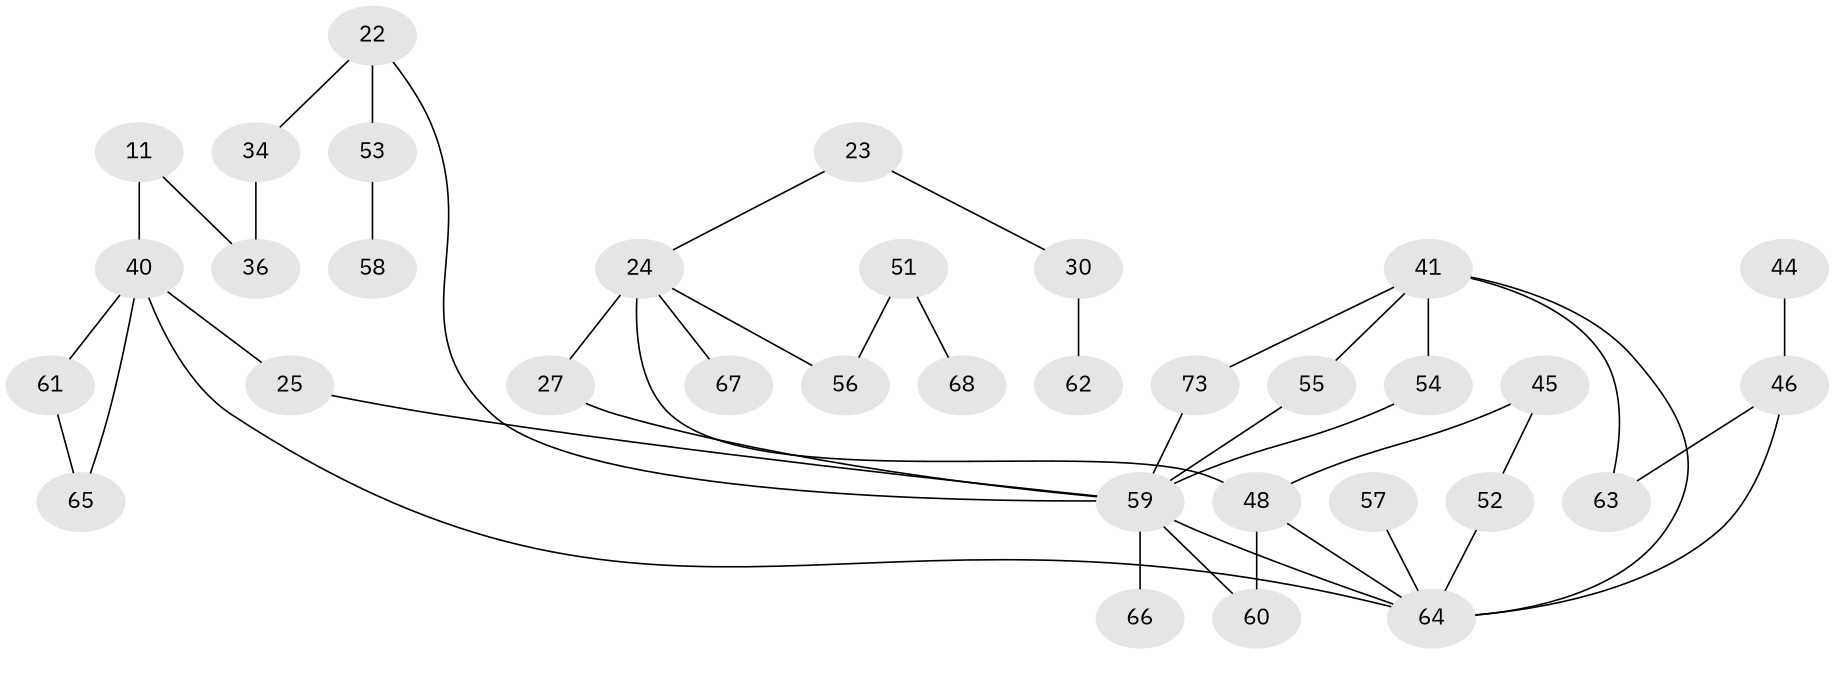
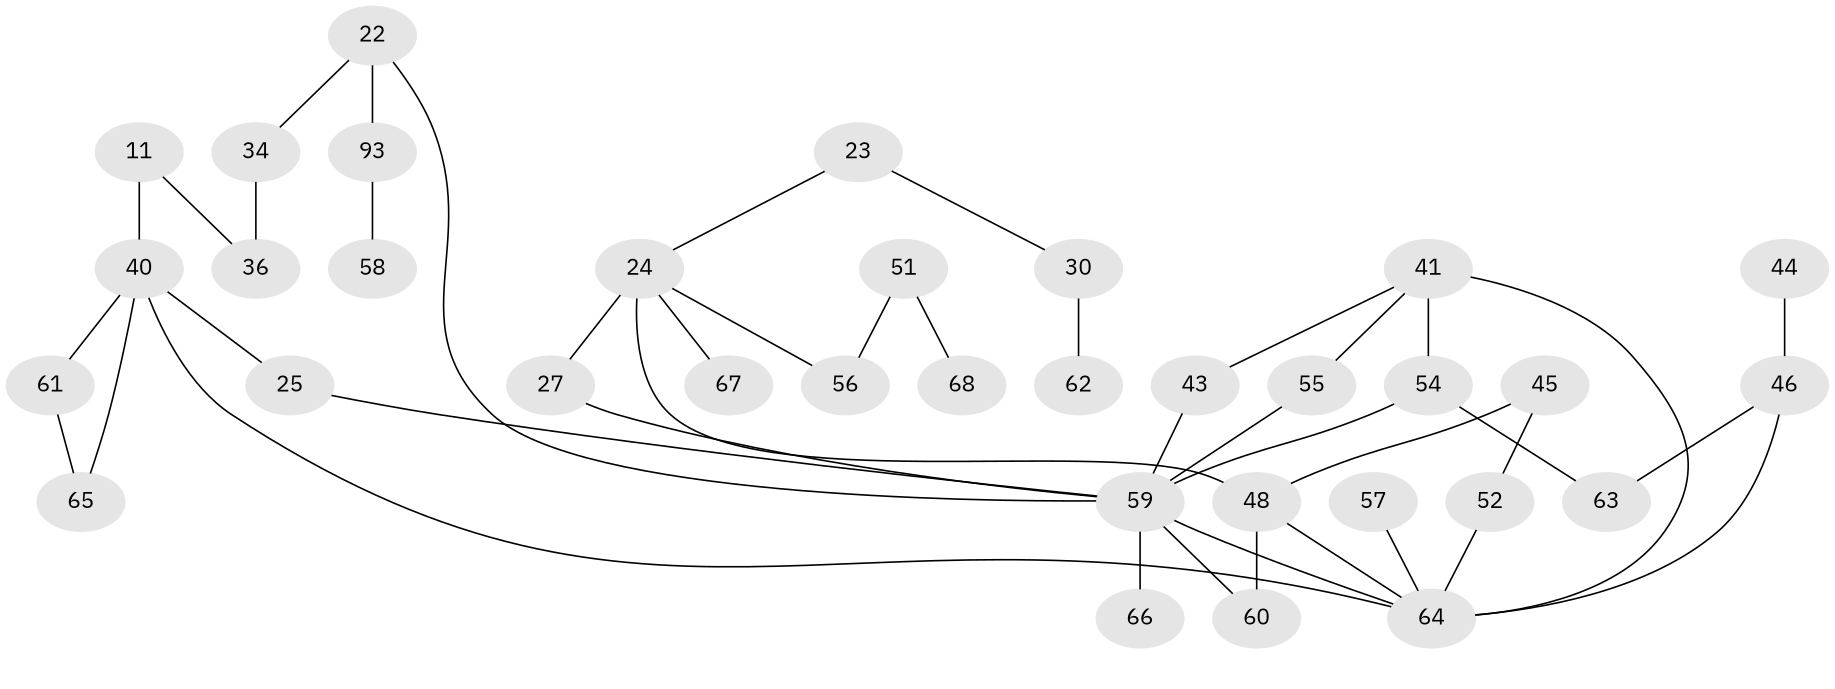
node "53": label "53" -> "93"
edge "41" -- "63": now "54" -- "63"
node "73": label "73" -> "43"
